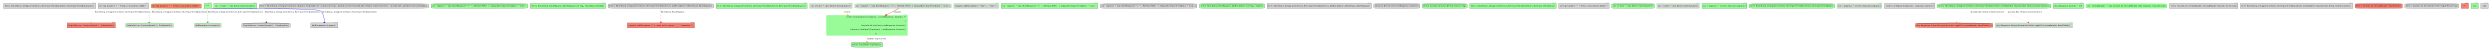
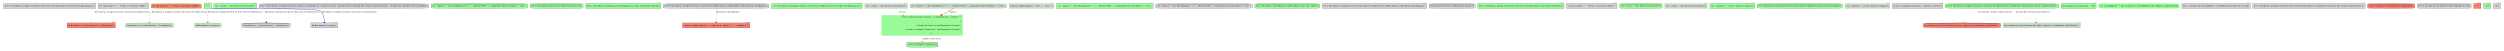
node "Entry RestSharp.RestClient.RestClient(string)": added
node "Entry System.Console.WriteLine(string)": removed
node "obj.Response.System = 200": label "obj.Response.System = 200" -> "obj.Response.StatusCode = 200"
